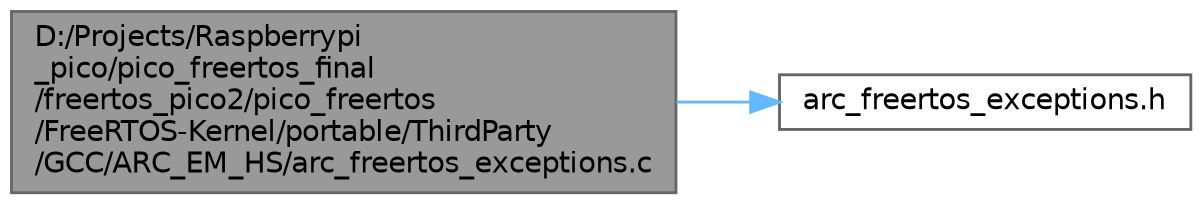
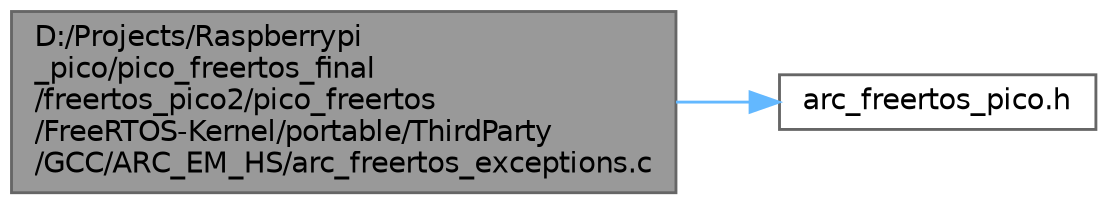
node "arc_freertos_exceptions.h": label "arc_freertos_exceptions.h" -> "arc_freertos_pico.h"
